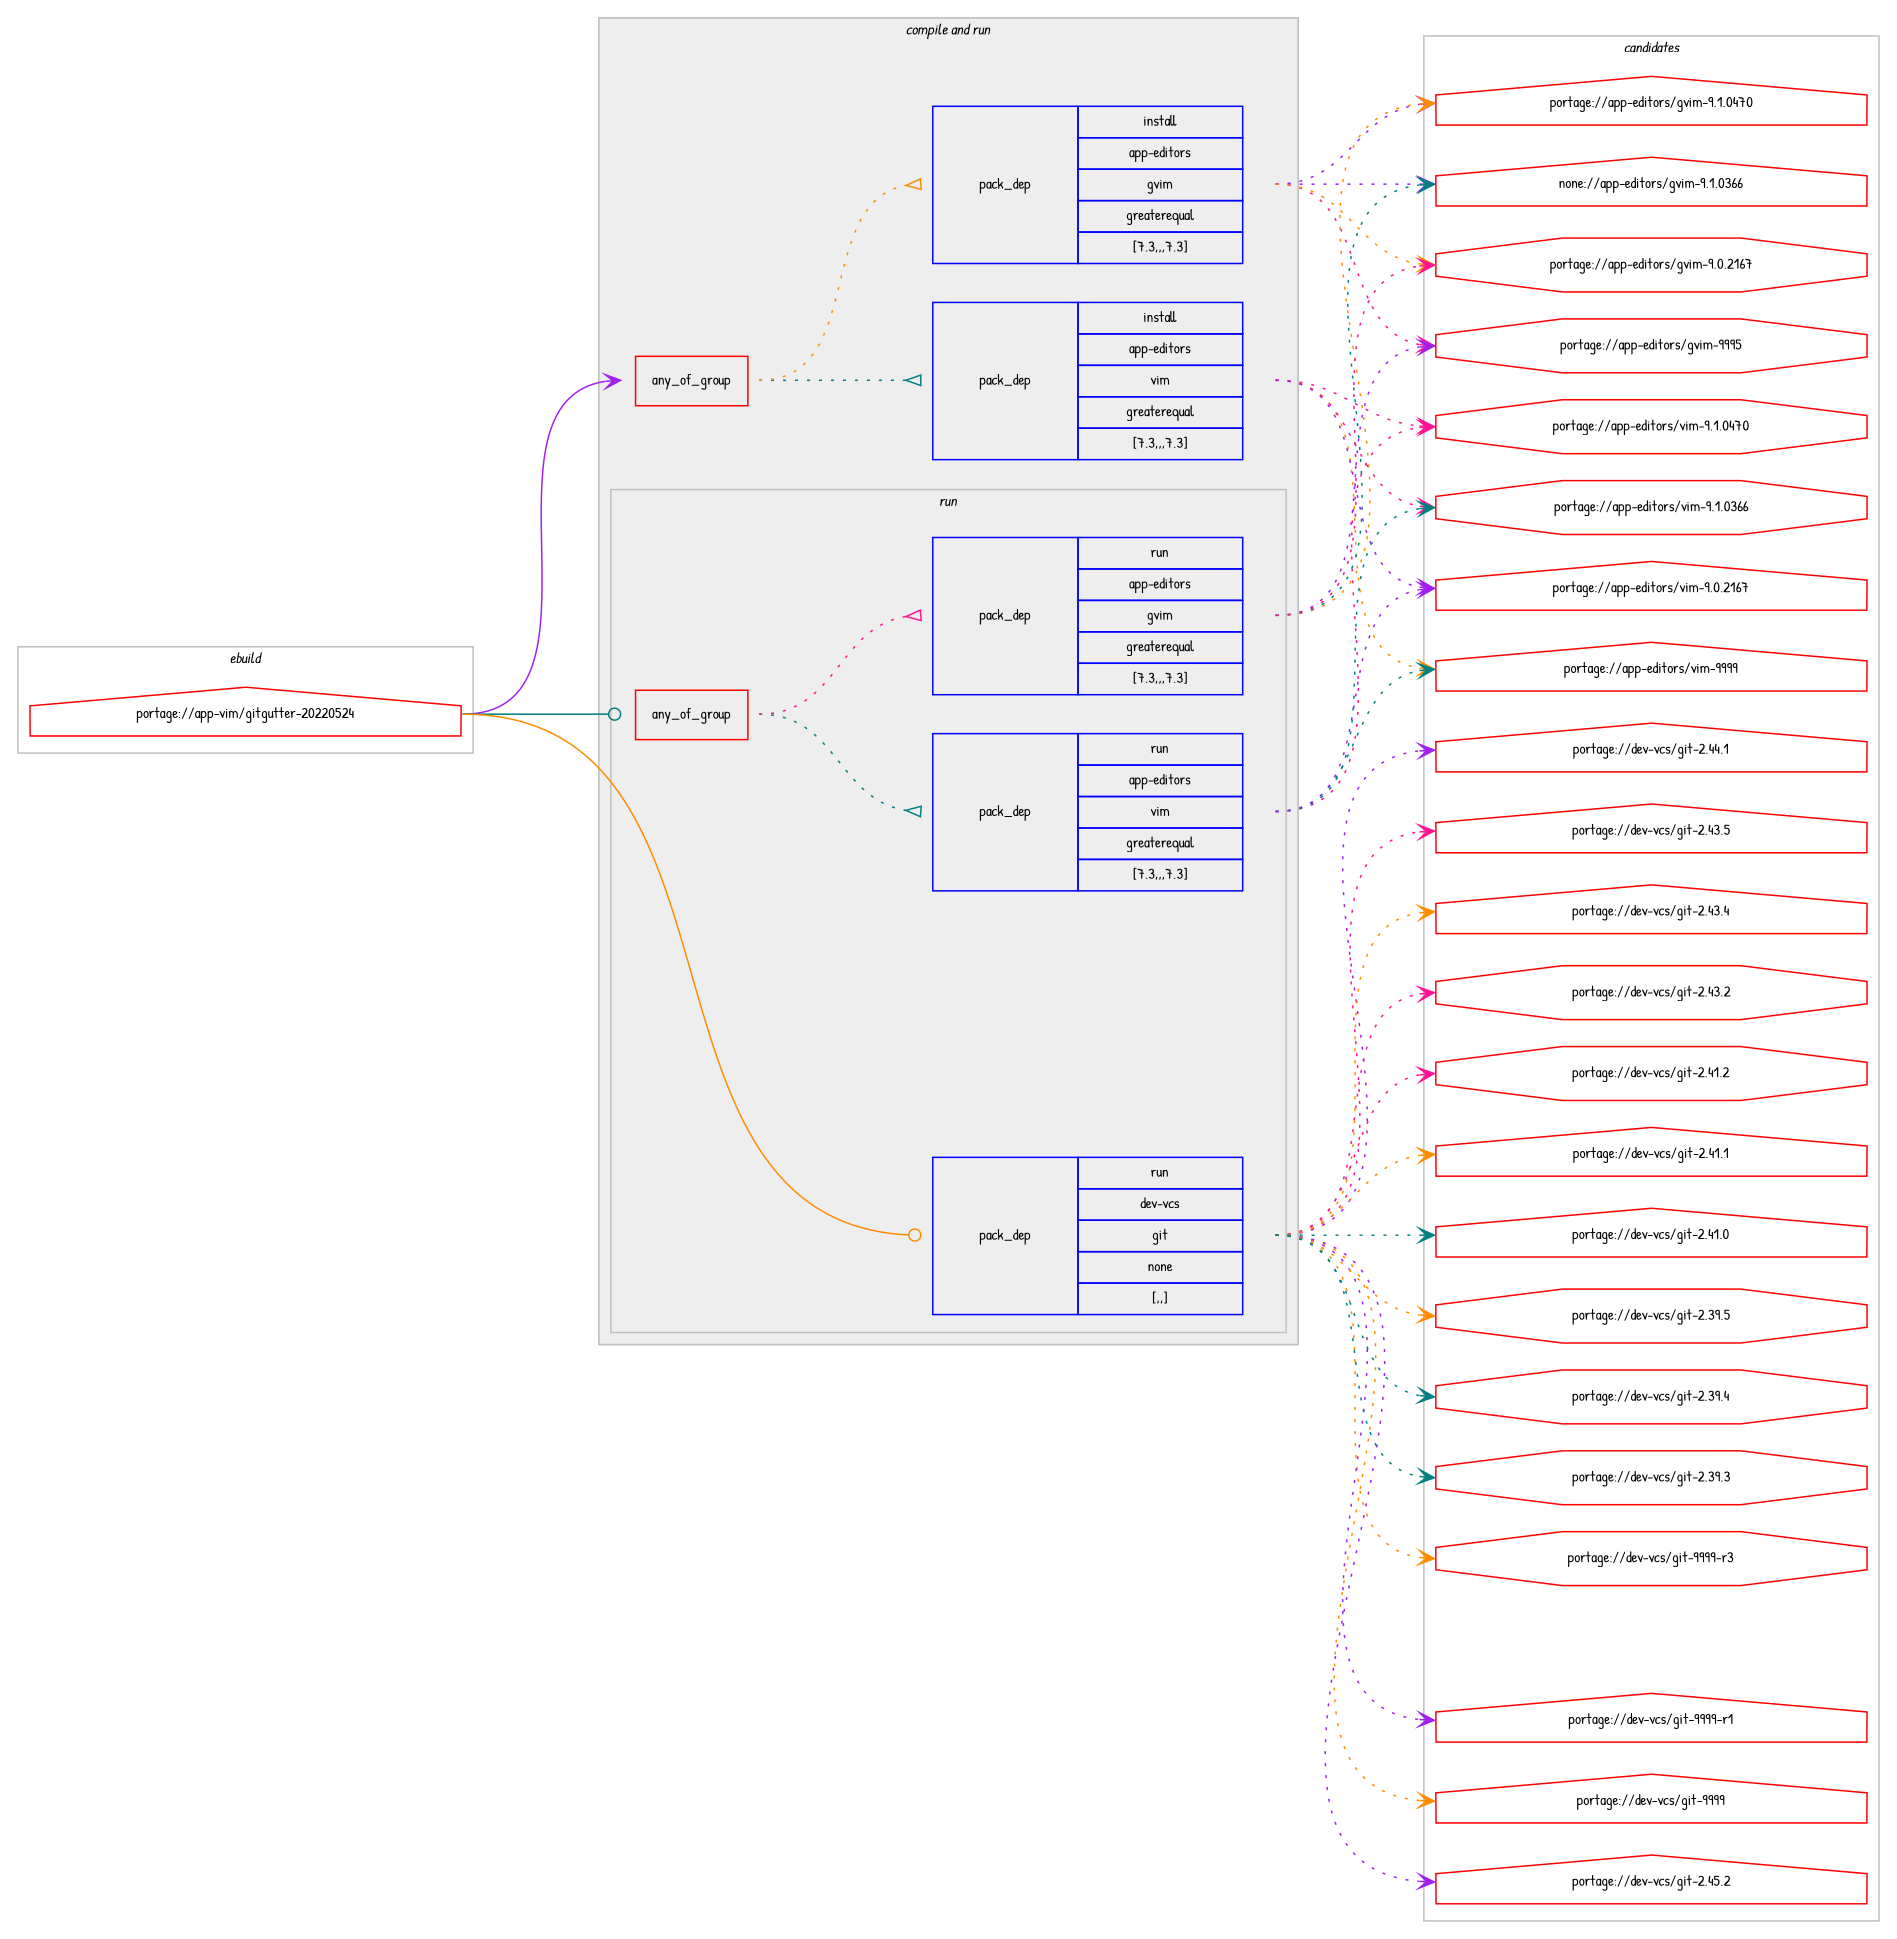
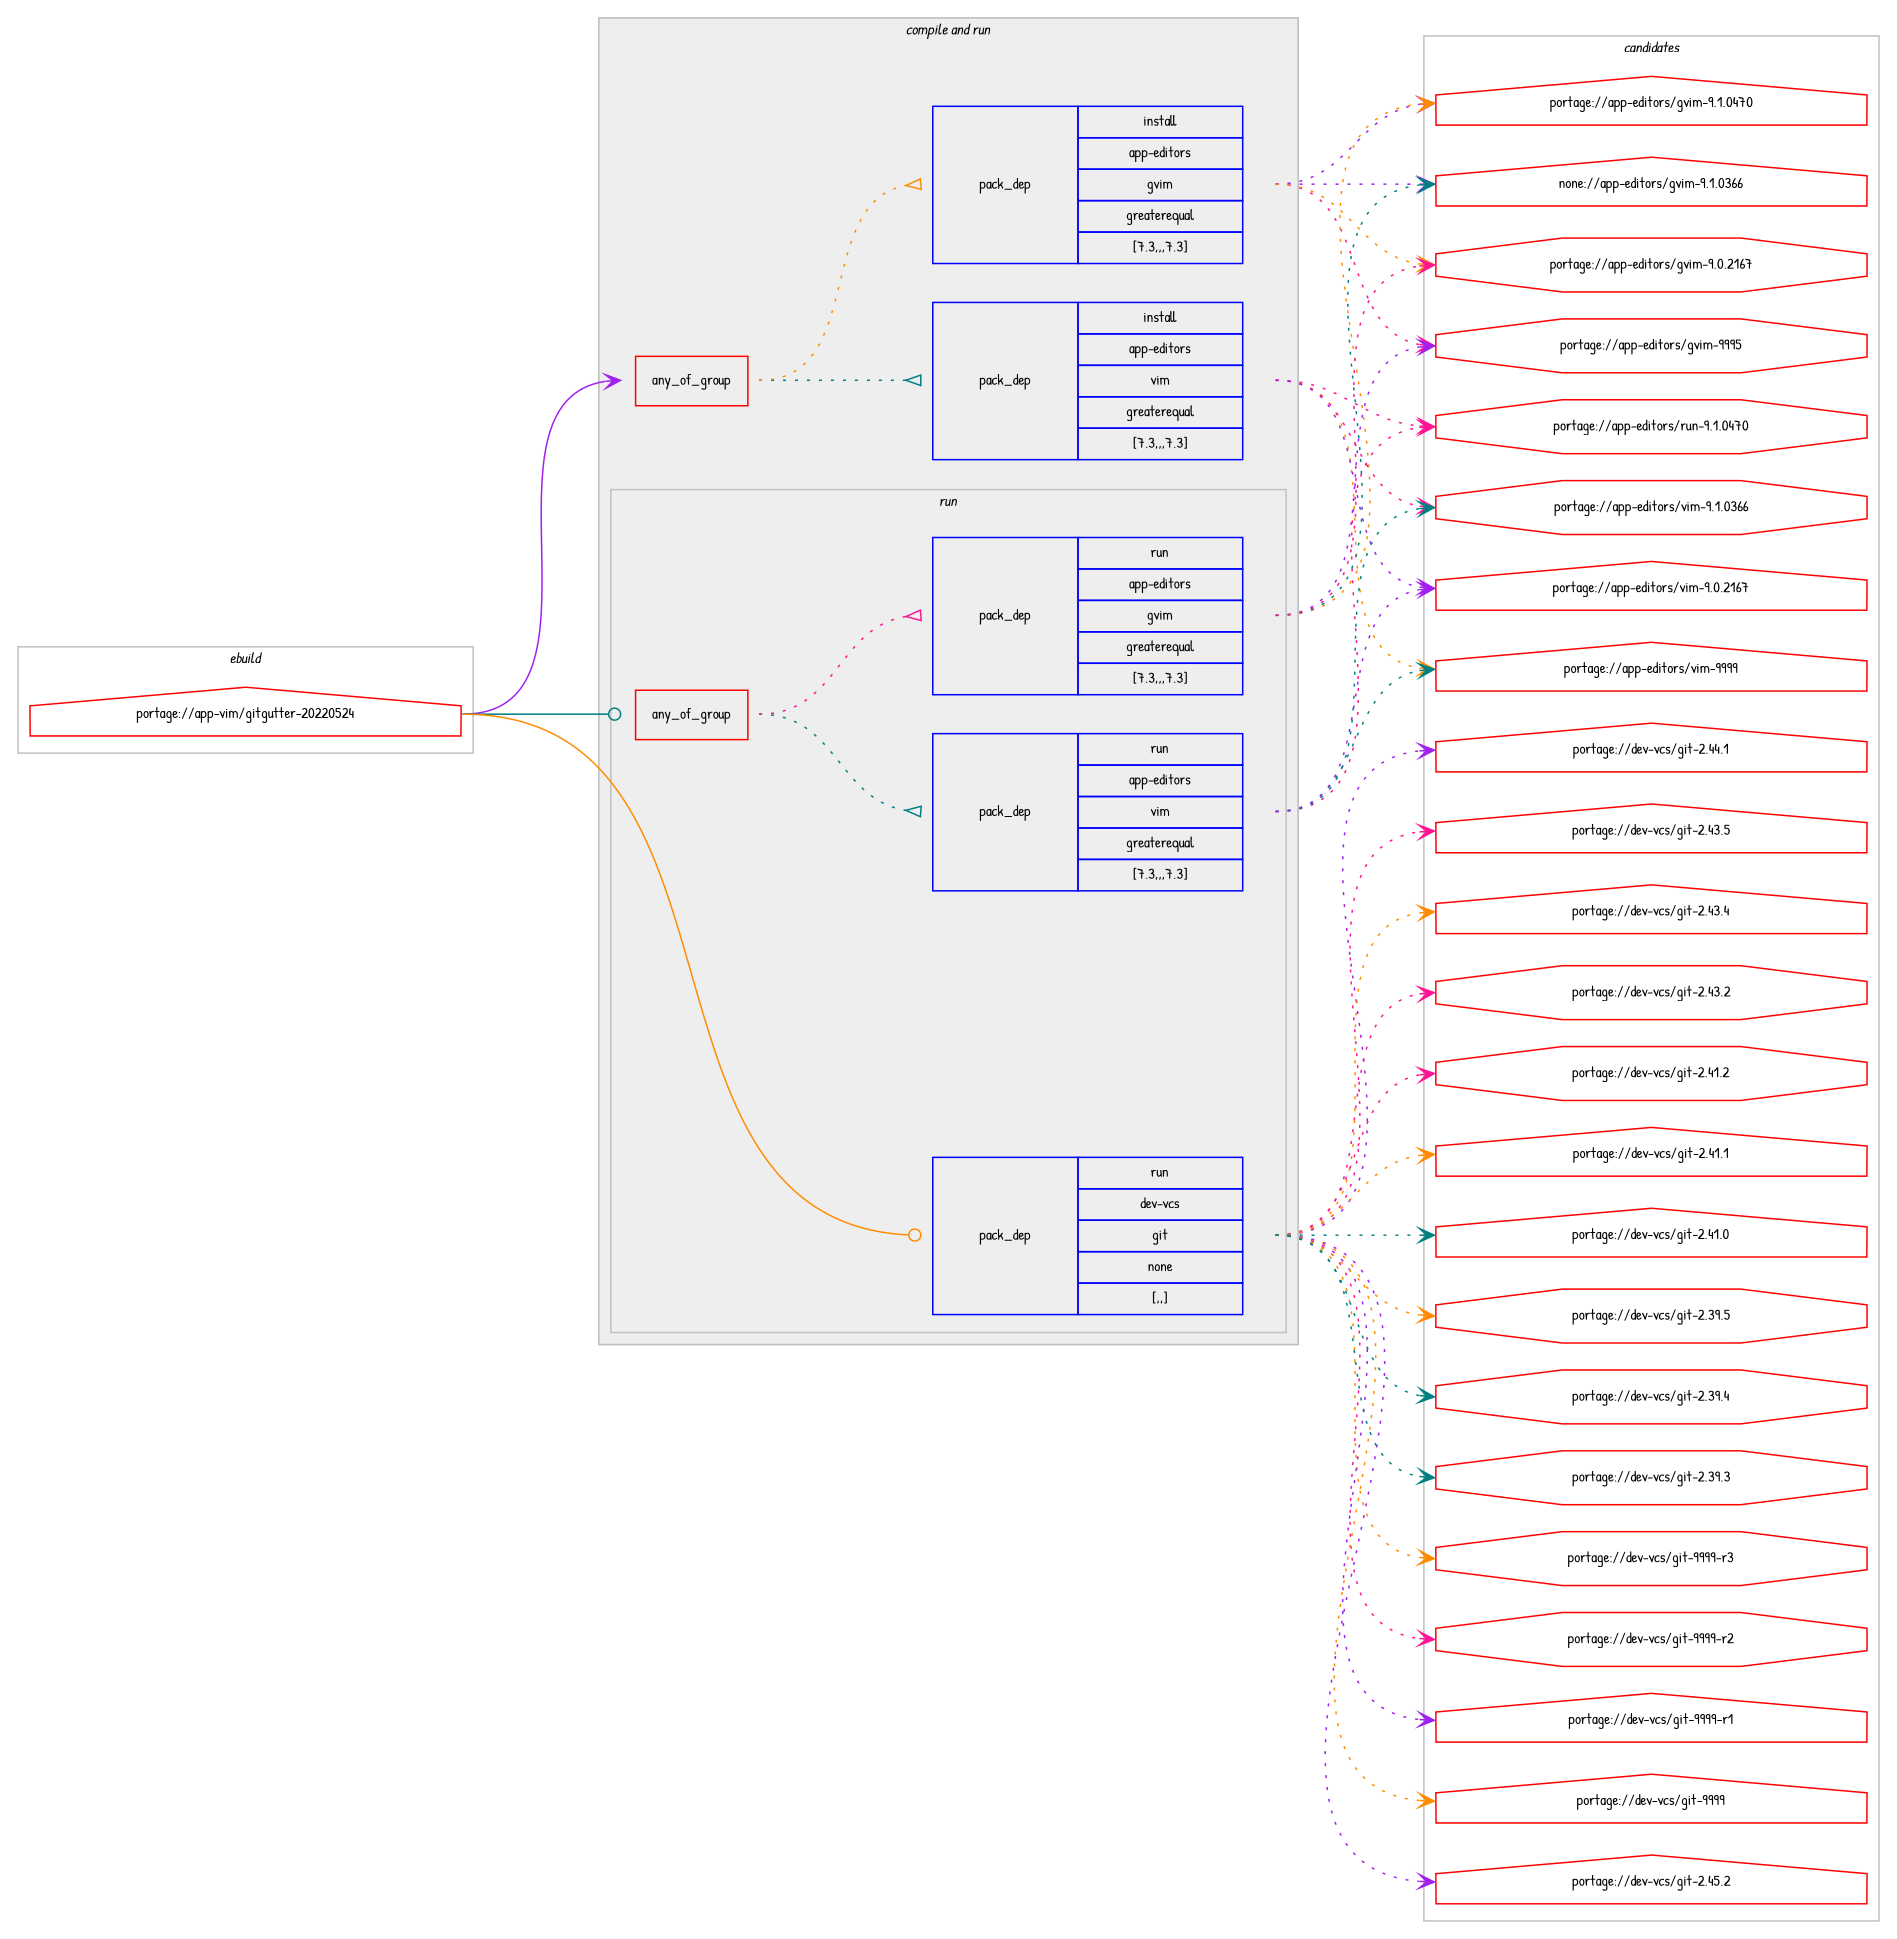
node "portage://app-editors/vim-9.1.0470": label "portage://app-editors/vim-9.1.0470" -> "portage://app-editors/run-9.1.0470"
node "portage://dev-vcs/git-9999-r2": added
